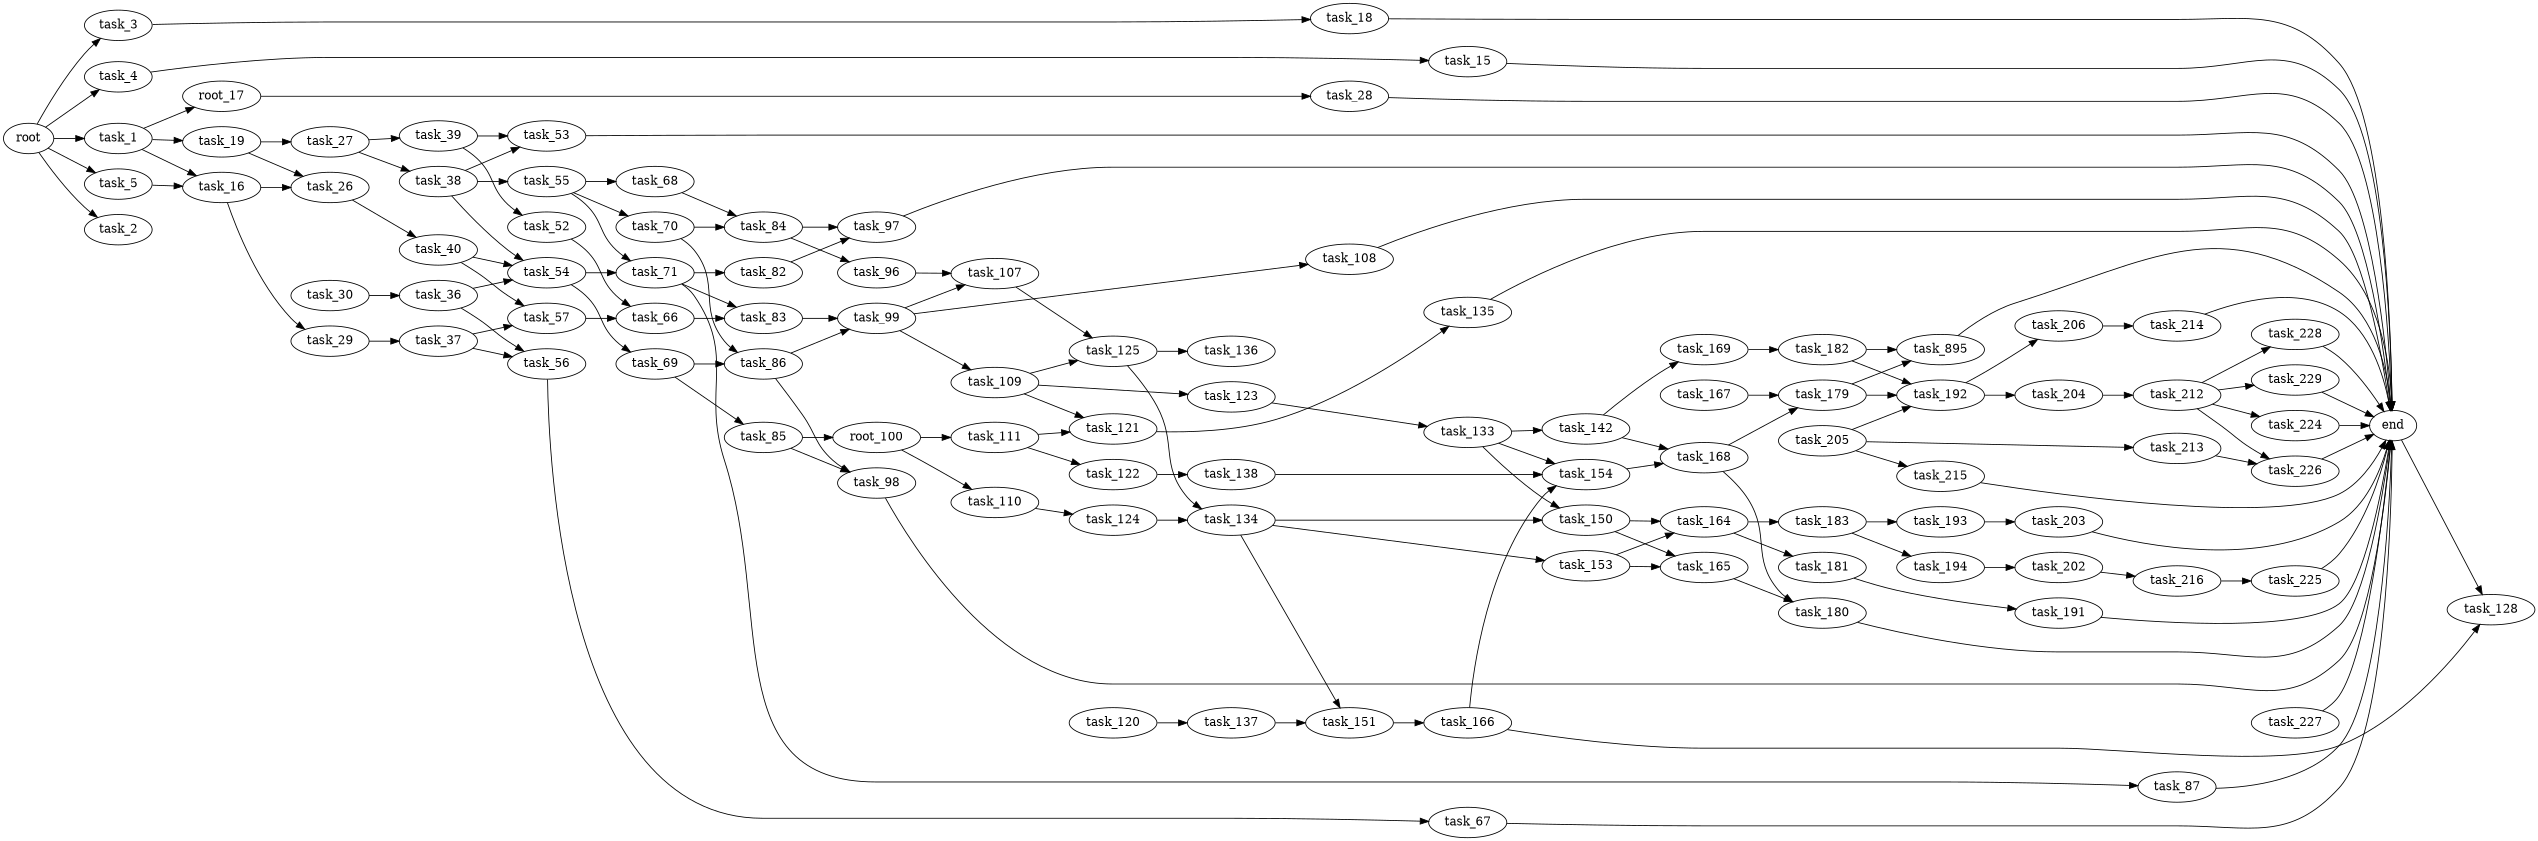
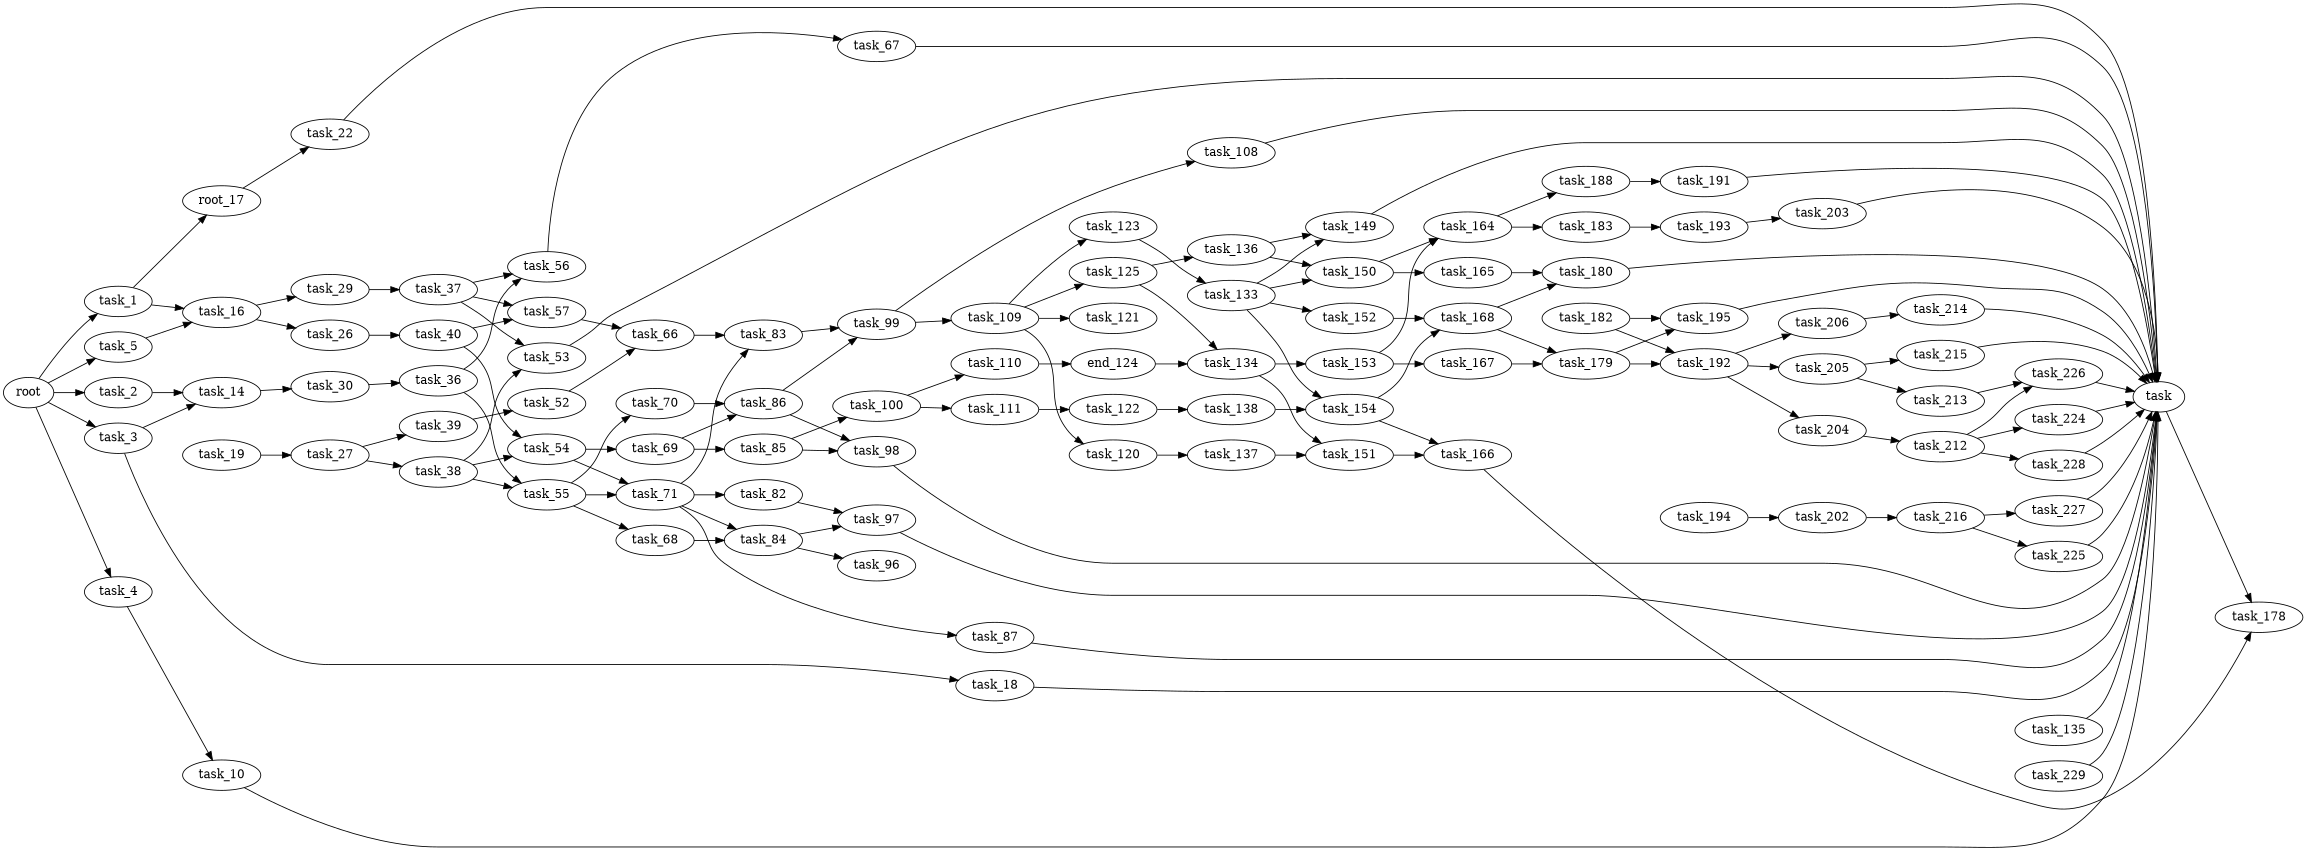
node "task_15": label "task_15" -> "task_10"
node "task_28": label "task_28" -> "task_22"
edge "task_39" -> "task_53": now "task_37" -> "task_53"
edge "task_1" -> "task_19": removed
edge "task_19" -> "task_26": removed
edge "task_70" -> "task_84": now "task_71" -> "task_84"
node "task_149": added
node "task_107": removed
edge "task_36" -> "task_54": now "task_36" -> "task_55"
node "task_169": removed
node "task_895": label "task_895" -> "task_195"
edge "task_109" -> "task_120": added
edge "task_212" -> "task_229": removed
node "task_14": added
edge "task_121" -> "task_135": removed
edge "task_205" -> "task_192": reversed
node "end": label "end" -> "task"
node "task_142": label "task_142" -> "task_152"
edge "task_111" -> "task_121": removed
node "root_100": label "root_100" -> "task_100"
edge "task_216" -> "task_227": added
node "task_124": label "task_124" -> "end_124"
edge "task_134" -> "task_150": now "task_136" -> "task_150"
edge "task_183" -> "task_194": removed
edge "task_153" -> "task_165": now "task_153" -> "task_167"
node "task_181": label "task_181" -> "task_188"
edge "task_166" -> "task_154": reversed
node "task_128": label "task_128" -> "task_178"
